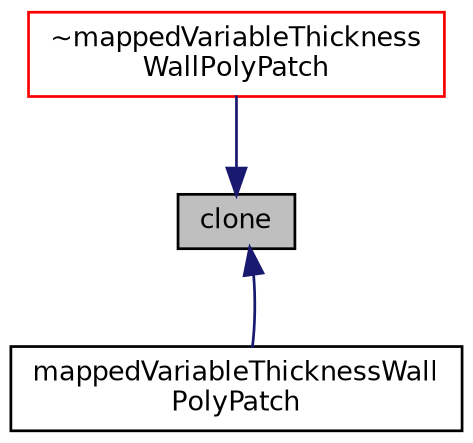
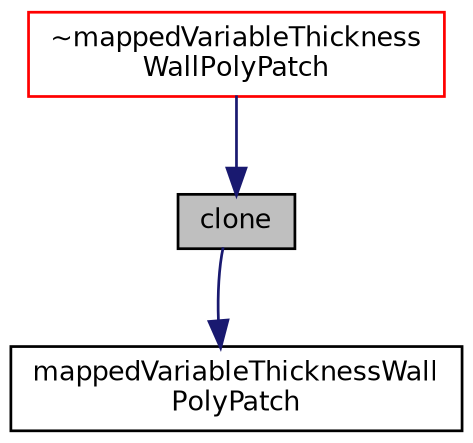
edge "mappedVariableThicknessWall PolyPatch" -> "clone": reversed
